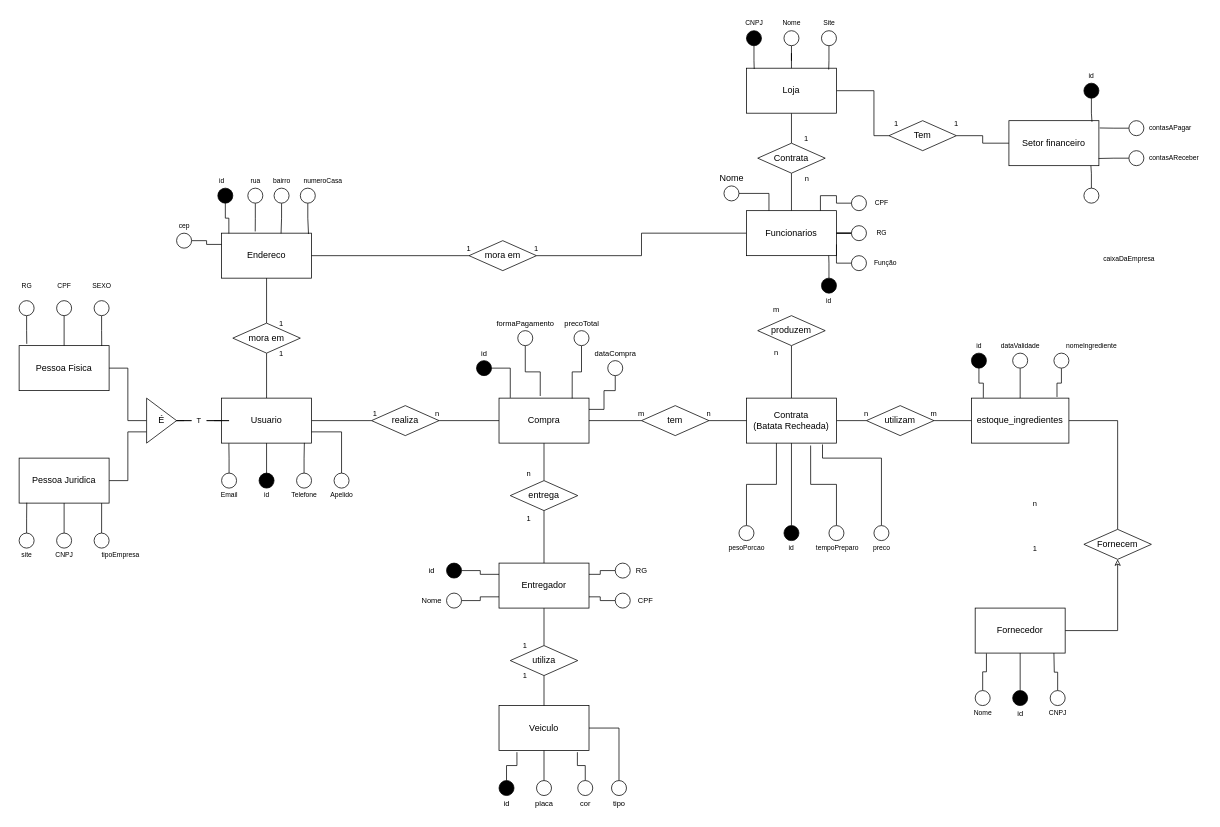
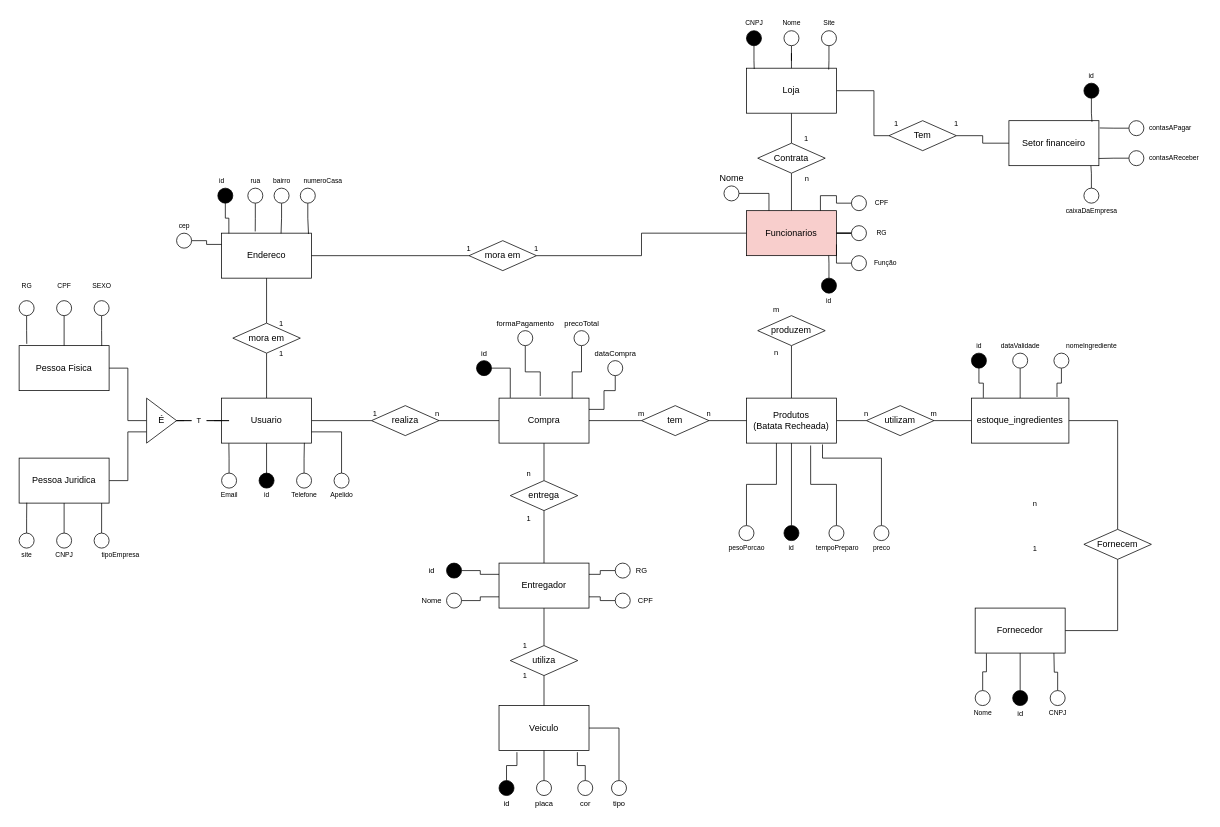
node "Funcionarios": fillcolor #ffffff -> #f8cecc
node "caixaDaEmpresa": moved (1129, 259) -> (1092, 210)
node "Contrata (Batata Recheada)": label "Contrata (Batata Recheada)" -> "Produtos (Batata Recheada)"
edge "Fornecedor" -> "Fornecem": arrowhead classic -> none
